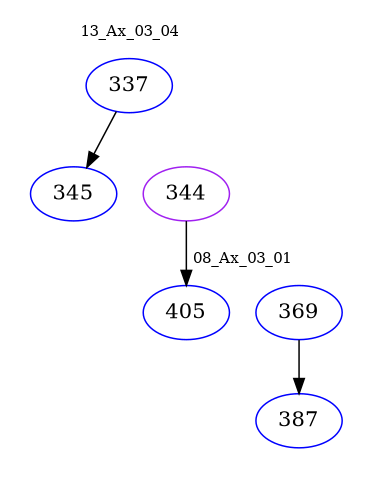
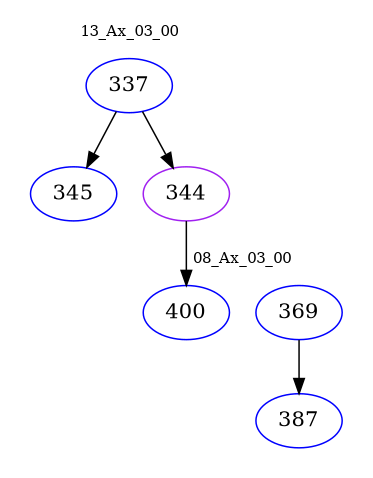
cluster "13_Ax_03_04": label "13_Ax_03_04" -> "13_Ax_03_00"
edge "337" -> "344": added
cluster "08_Ax_03_01": label "08_Ax_03_01" -> "08_Ax_03_00"
node "405": label "405" -> "400"
